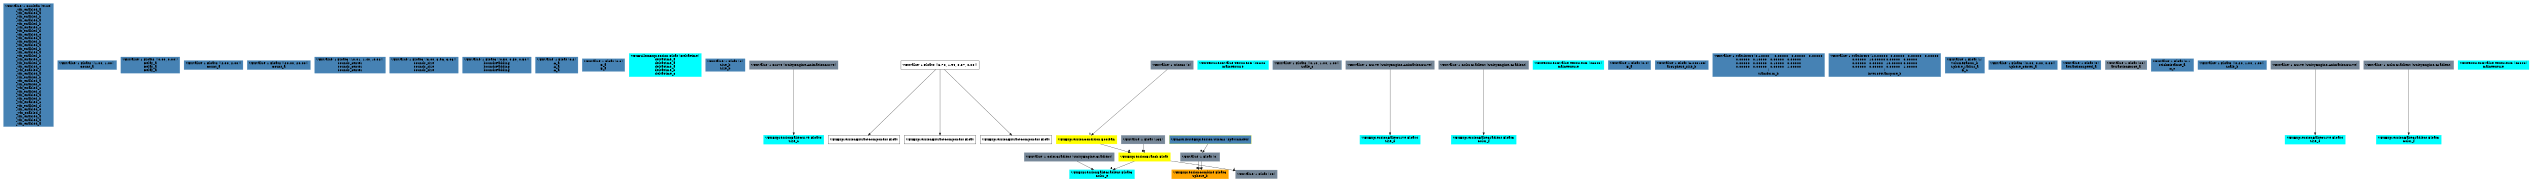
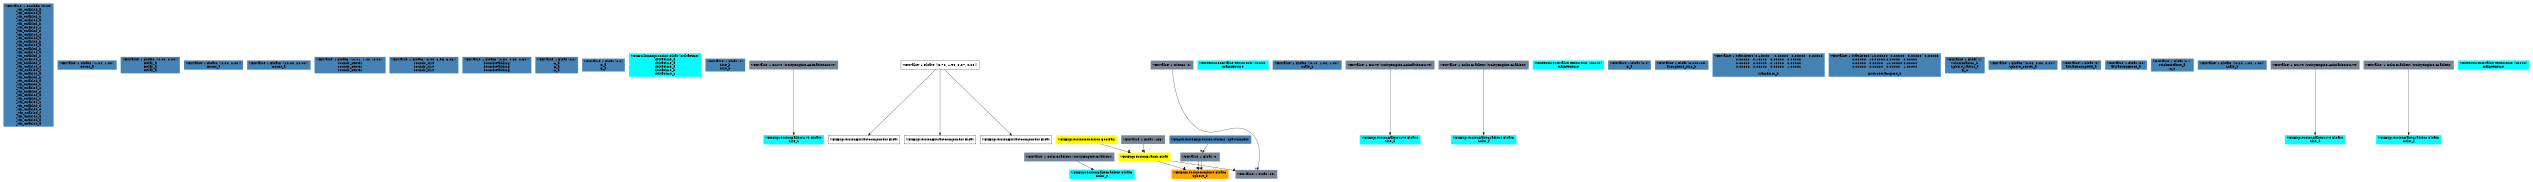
node "VFXValue`1 Float3 ((0.10, 1.00, 1.00)) Scale_c": fillcolor lightslategray -> steelblue
node "VFXValue`1 Float (20) attractionForce_a": fillcolor lightslategray -> steelblue
edge "VFXValue`1 Uint32 (0)" -> "VFXExpressionCondition Boolean": now "VFXValue`1 Uint32 (0)" -> "VFXValue`1 Float (45)"
edge "VFXExpressionBranch Float" -> "VFXExpressionBakeGradient Float3 Color_e": now "VFXExpressionBranch Float" -> "VFXExpressionCombine Float3 Sphere_b"
